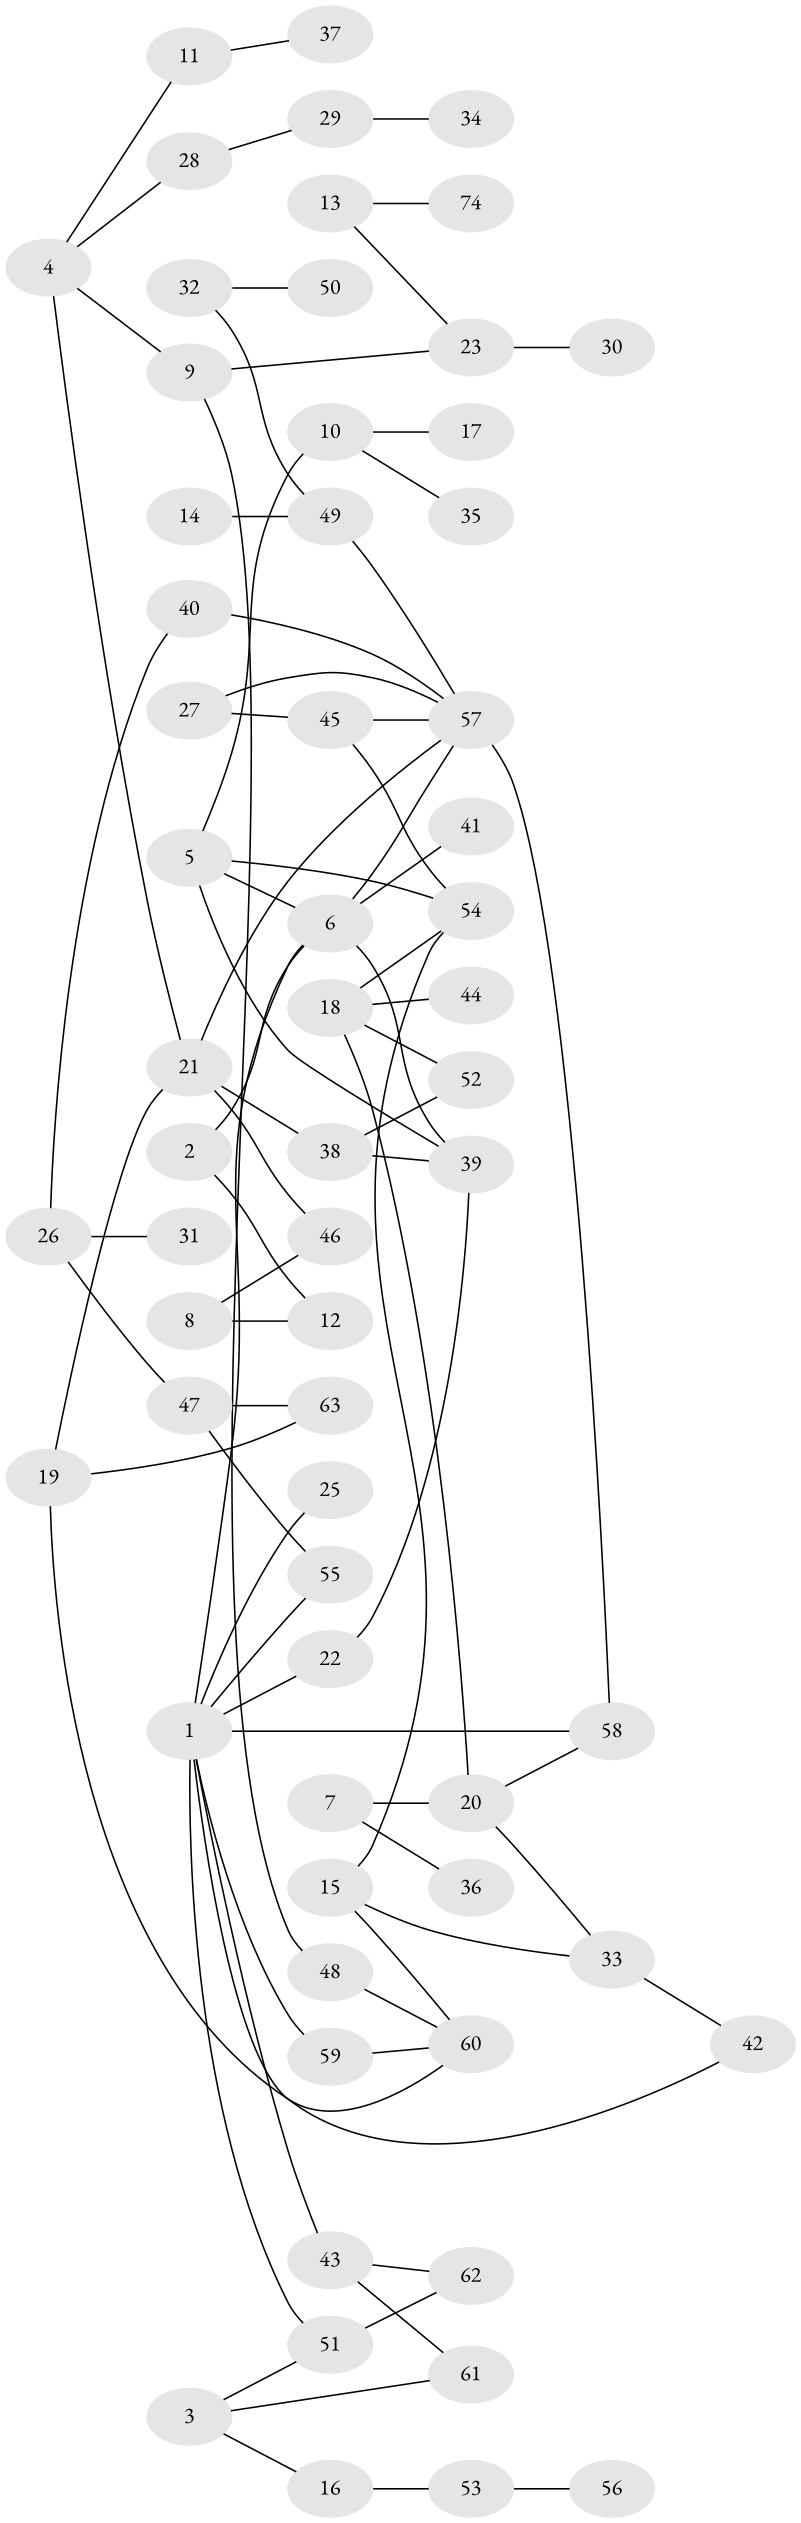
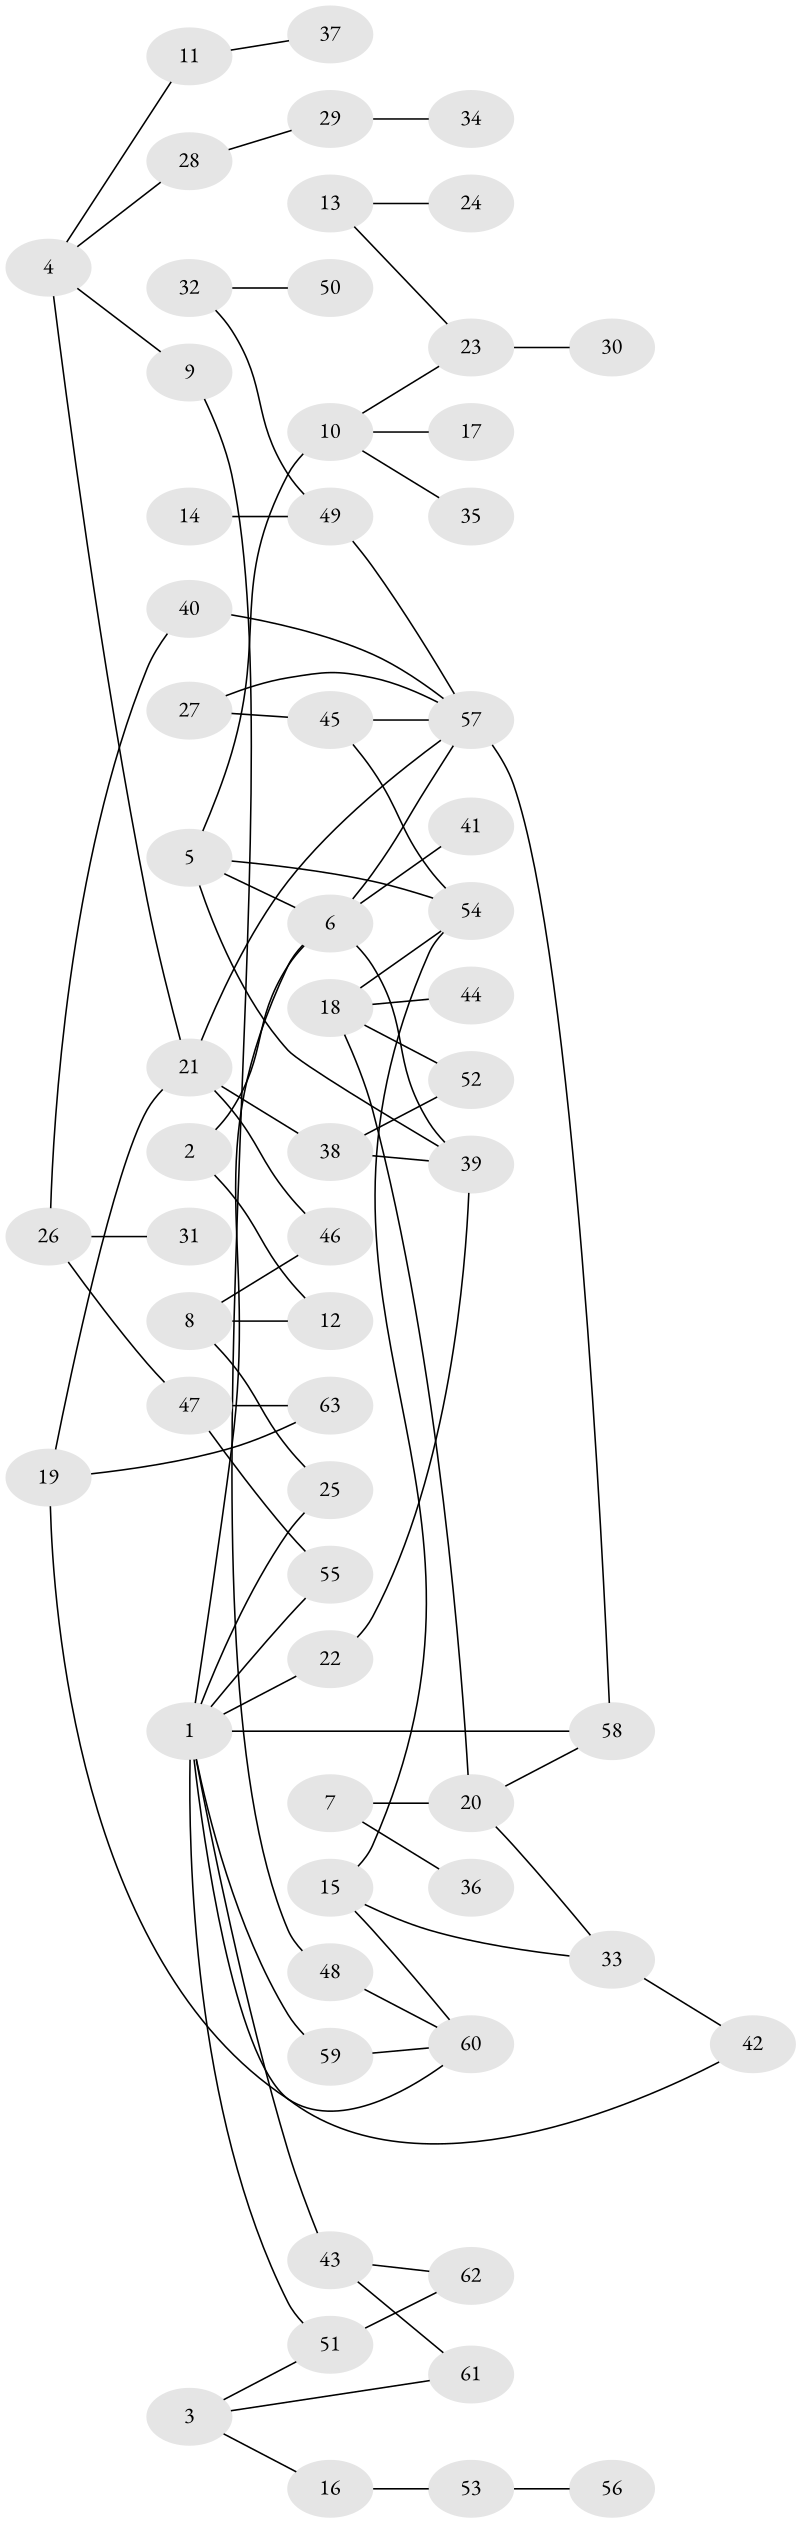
node "74": label "74" -> "24"
edge "23" -- "9": now "23" -- "10"
edge "8" -- "25": added
